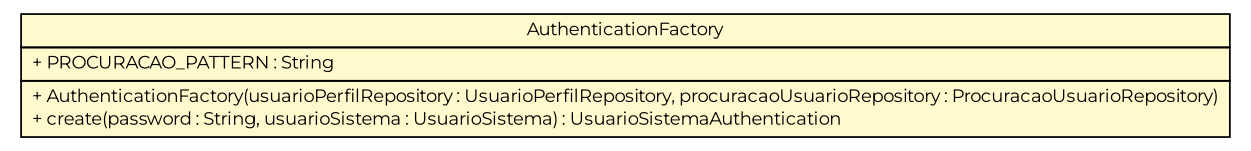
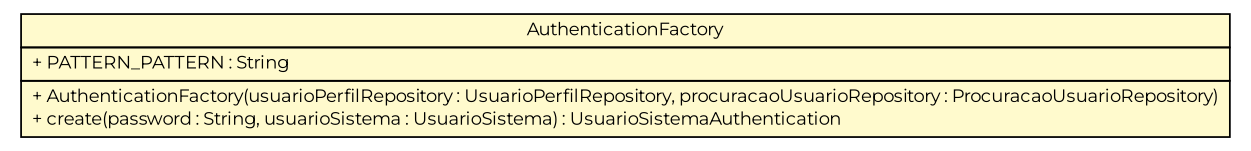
node "AuthenticationFactory": text "+ PROCURACAO_PATTERN : String" -> "+ PATTERN_PATTERN : String"
